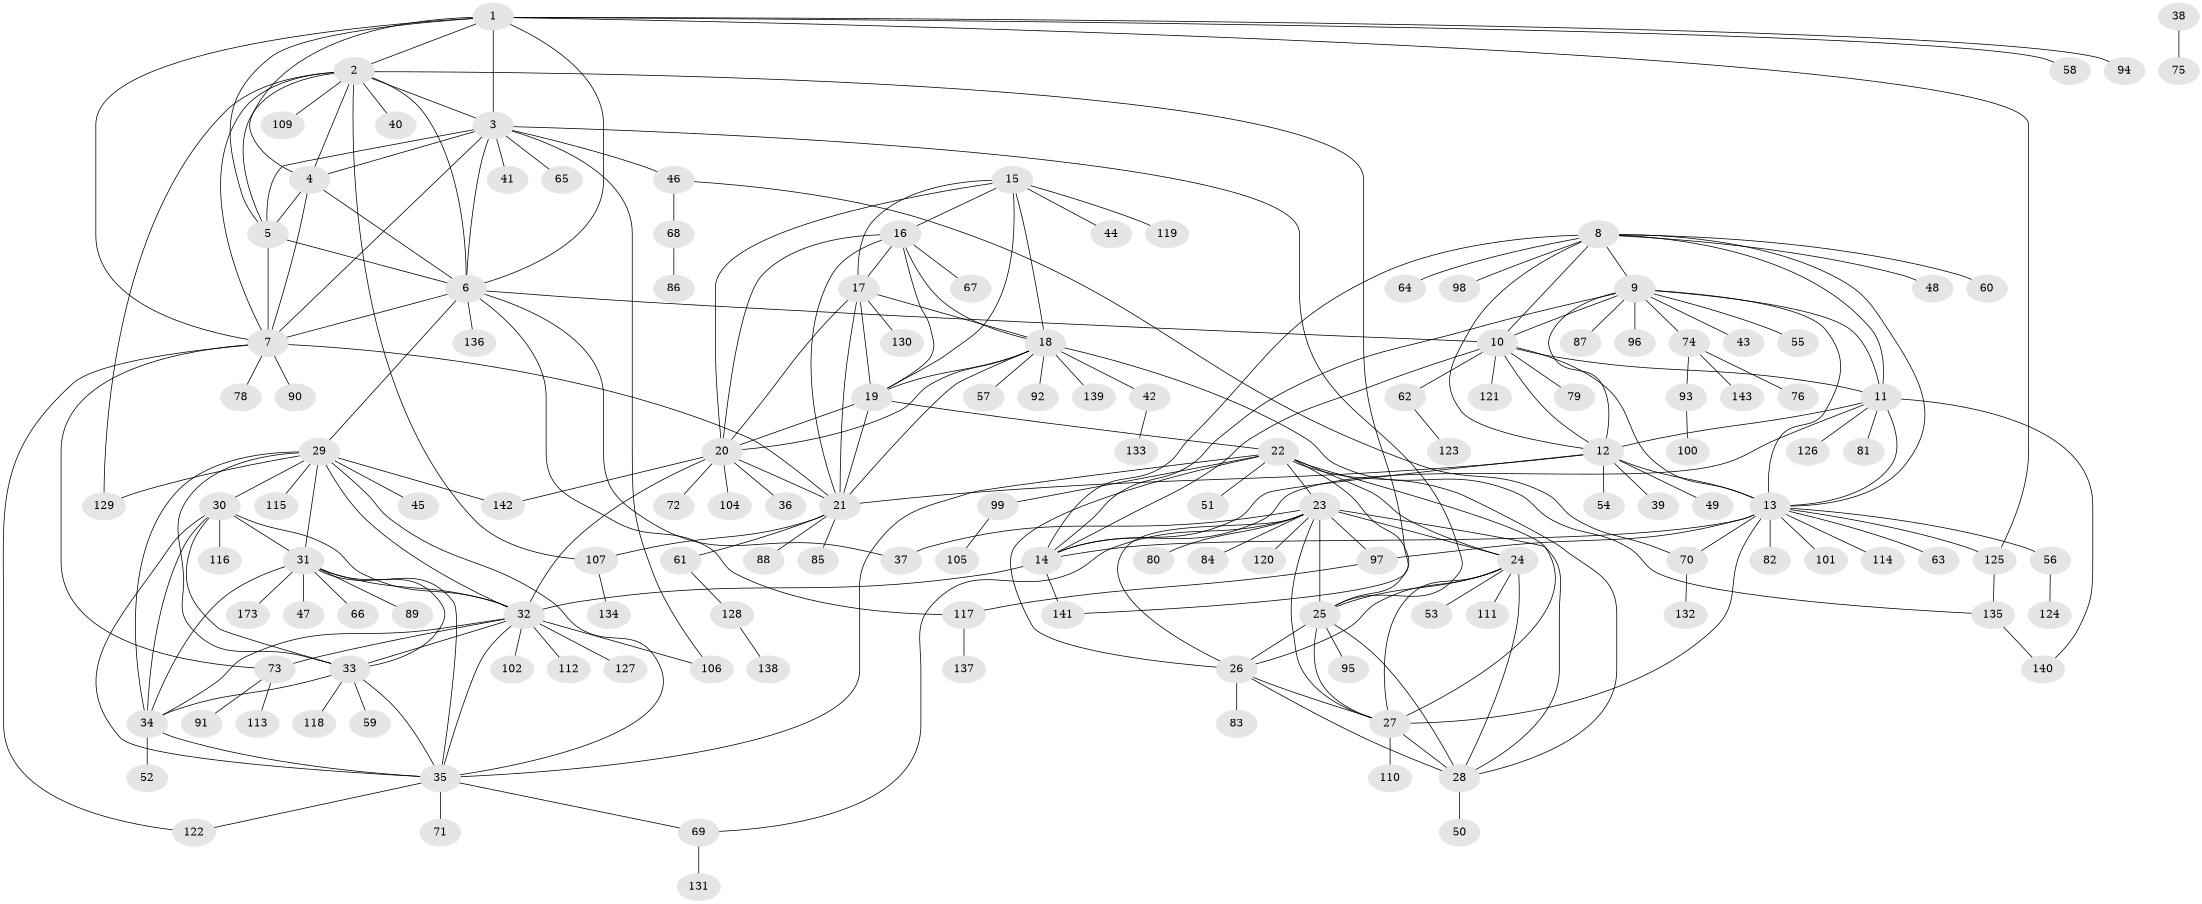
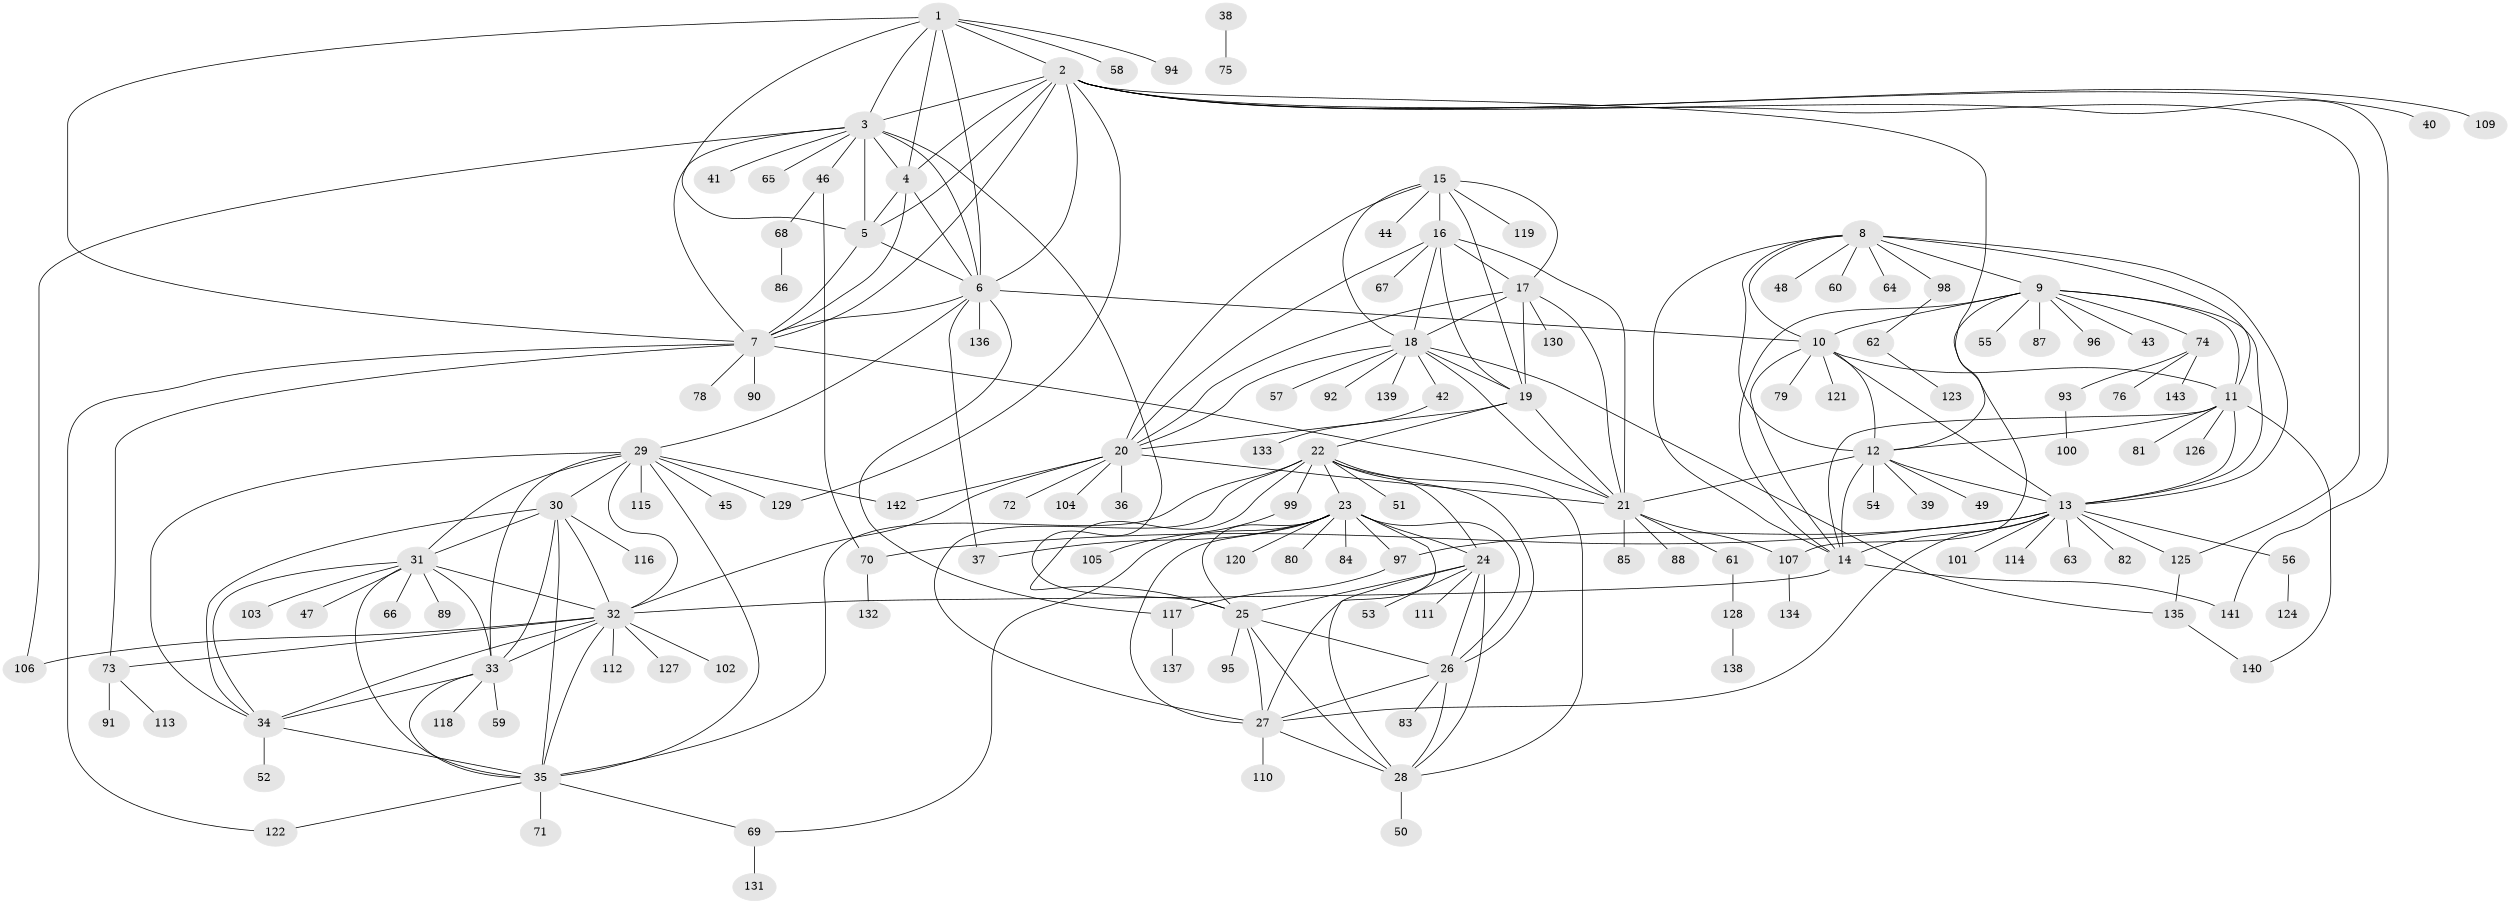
edge "1" -- "125": now "2" -- "125"
edge "10" -- "62": now "98" -- "62"
node "173": label "173" -> "103"
